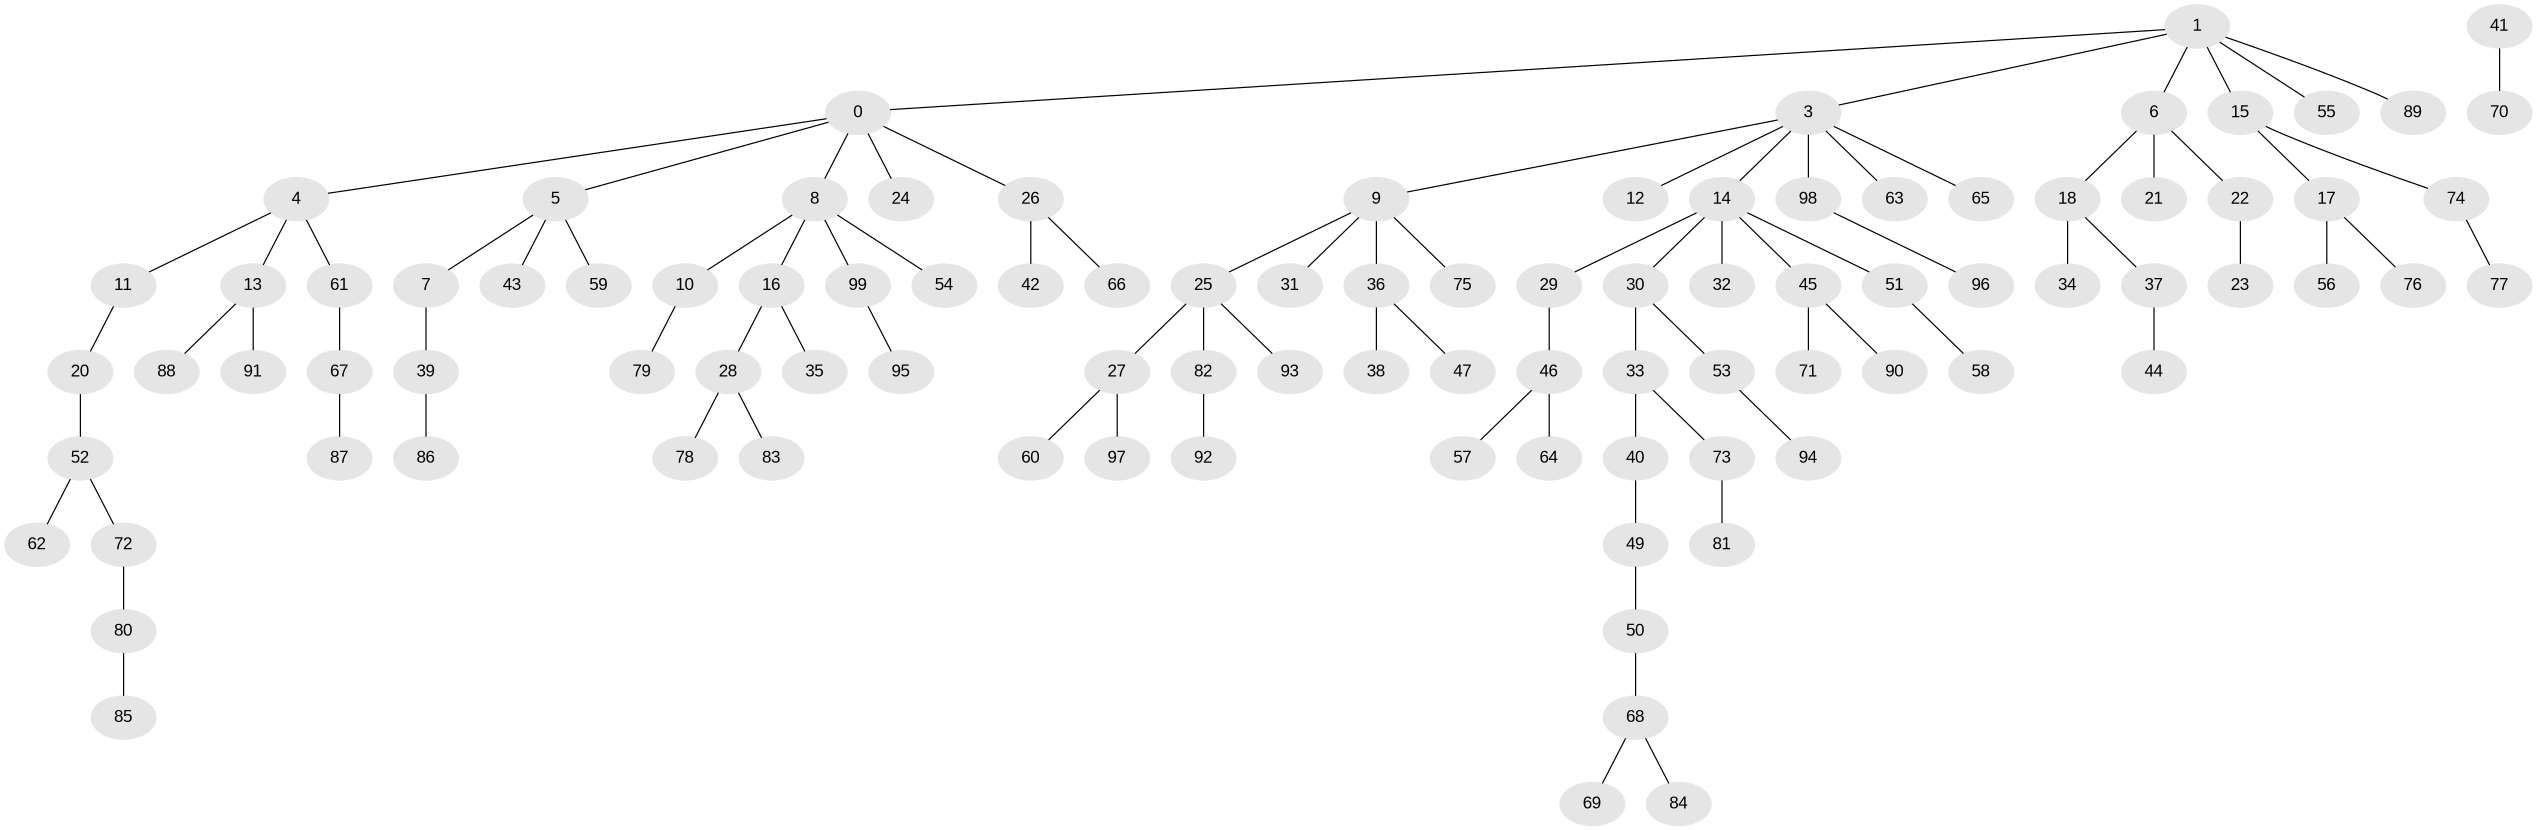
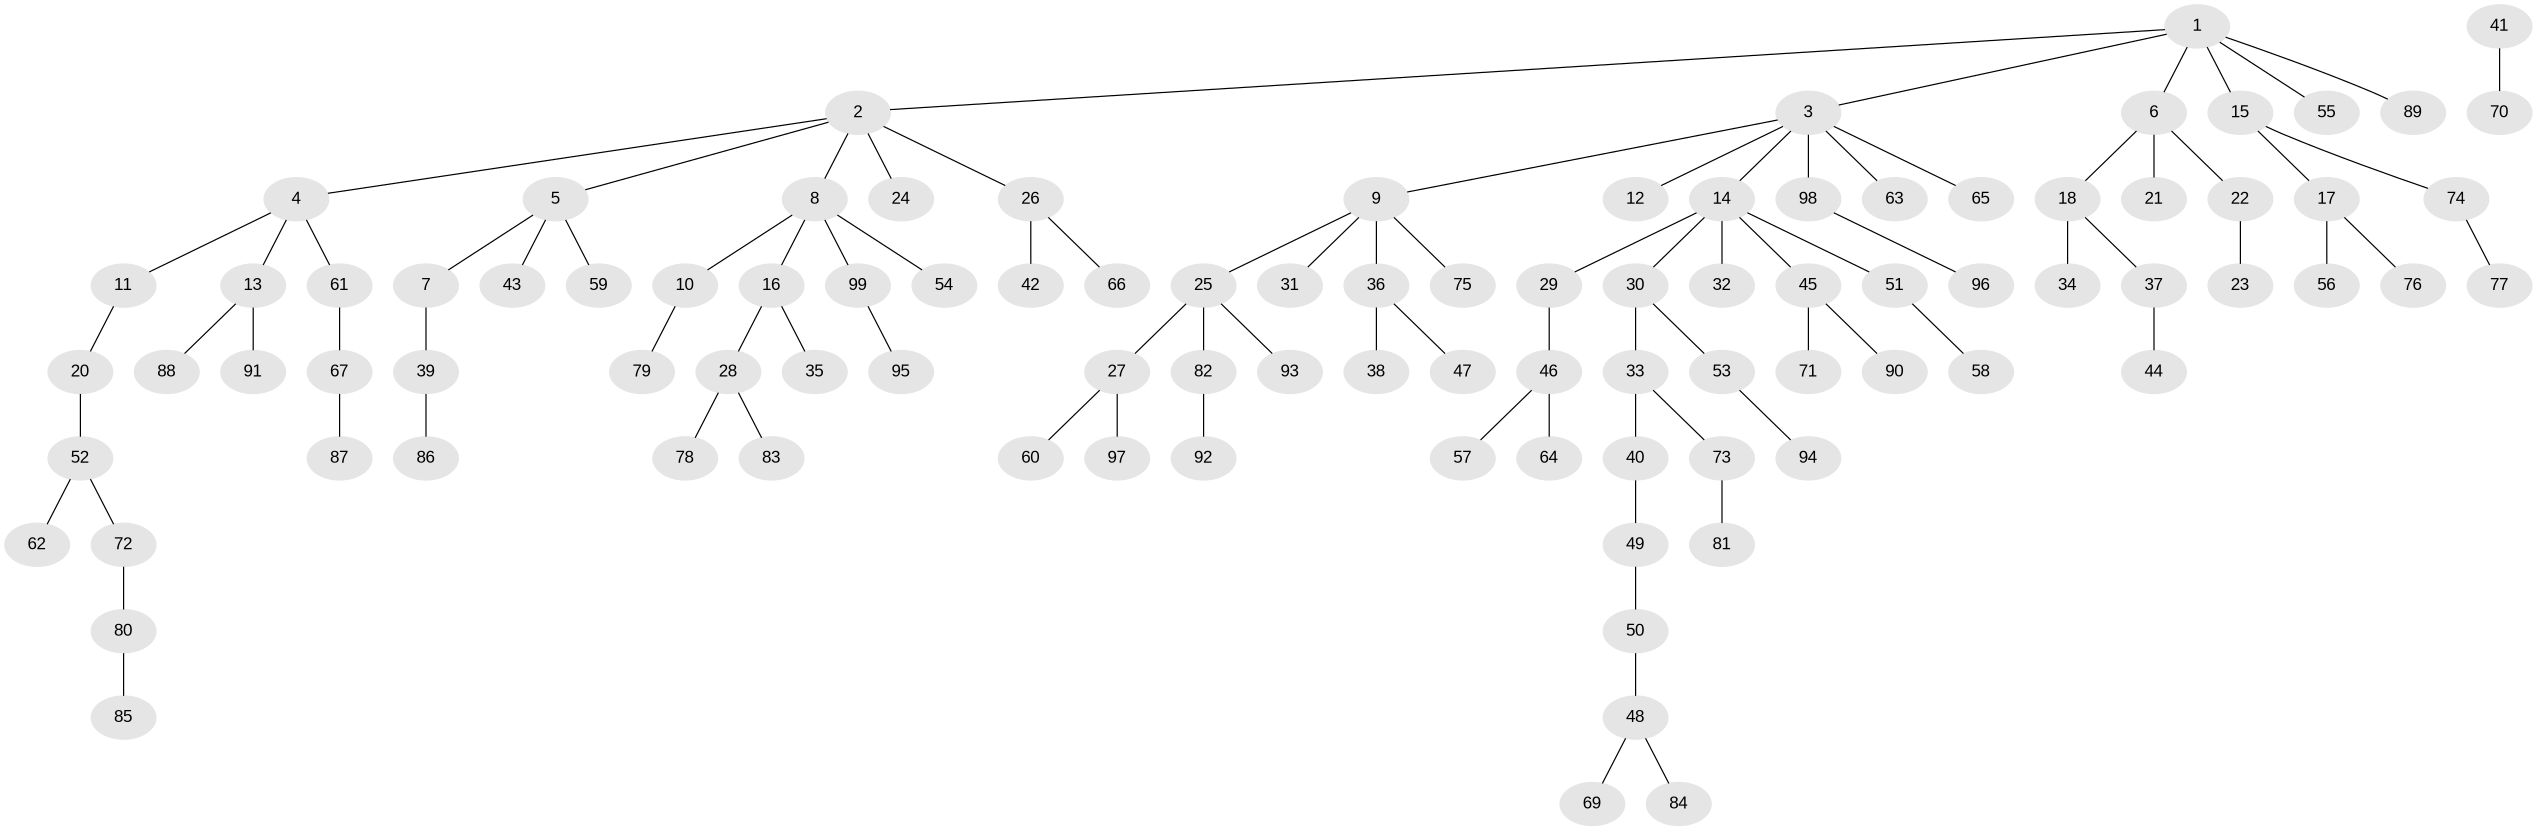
node "0": label "0" -> "2"
node "68": label "68" -> "48"
